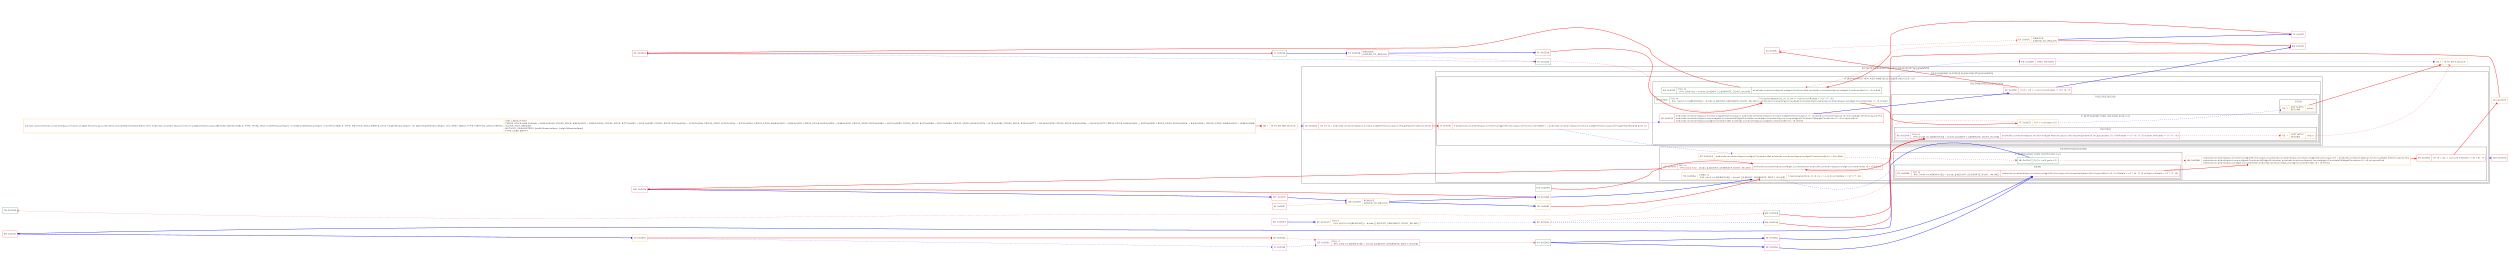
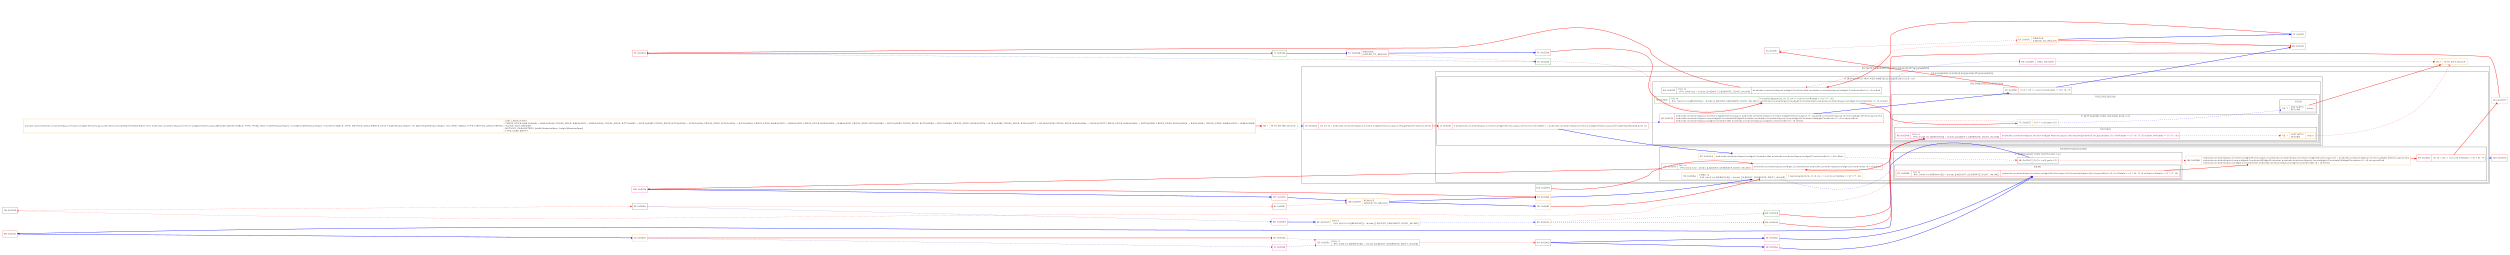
edge "61: 0x0010" -> "87: 0x004d": style dashed -> bold
node "79: 0x003b": added
